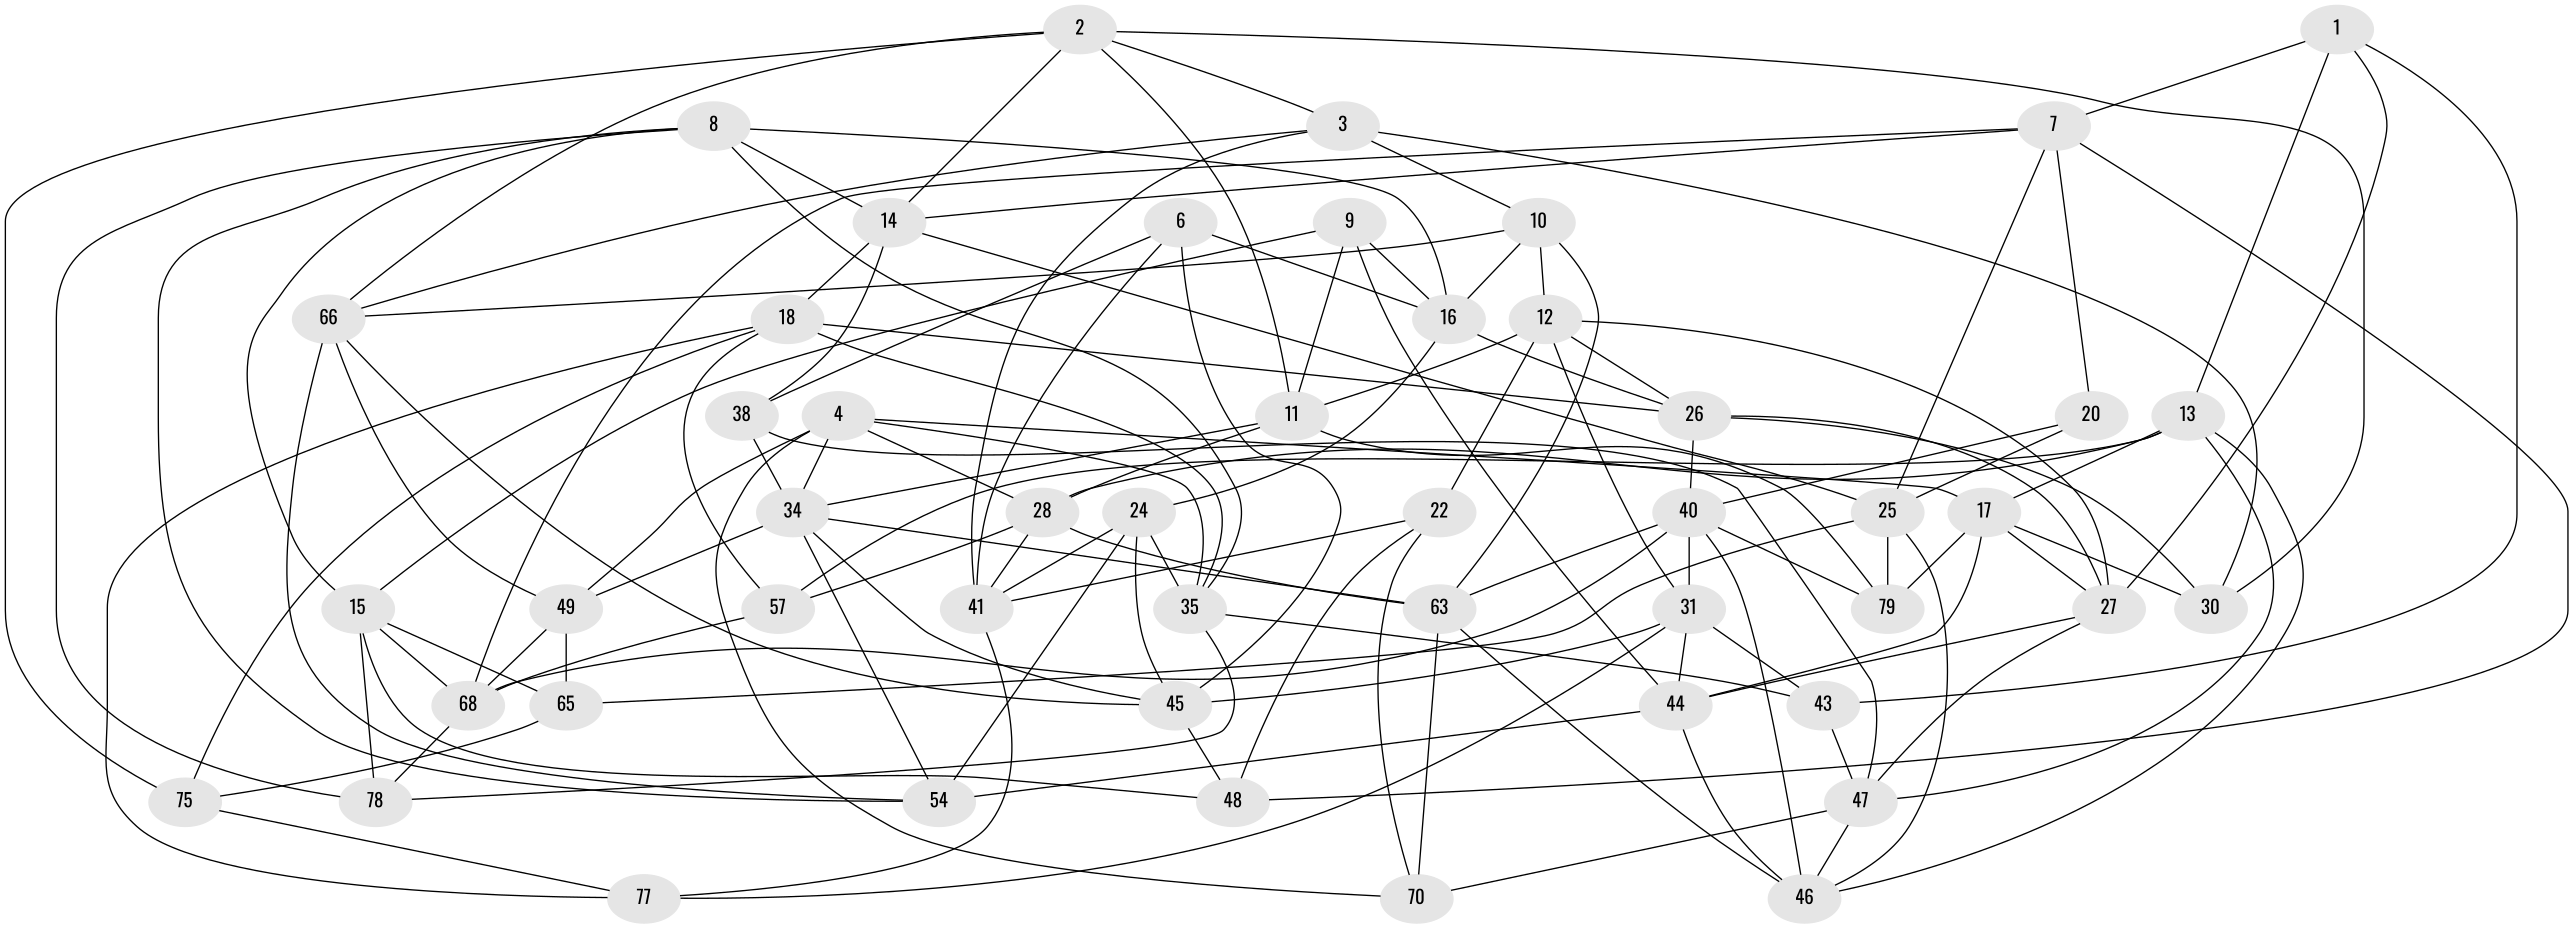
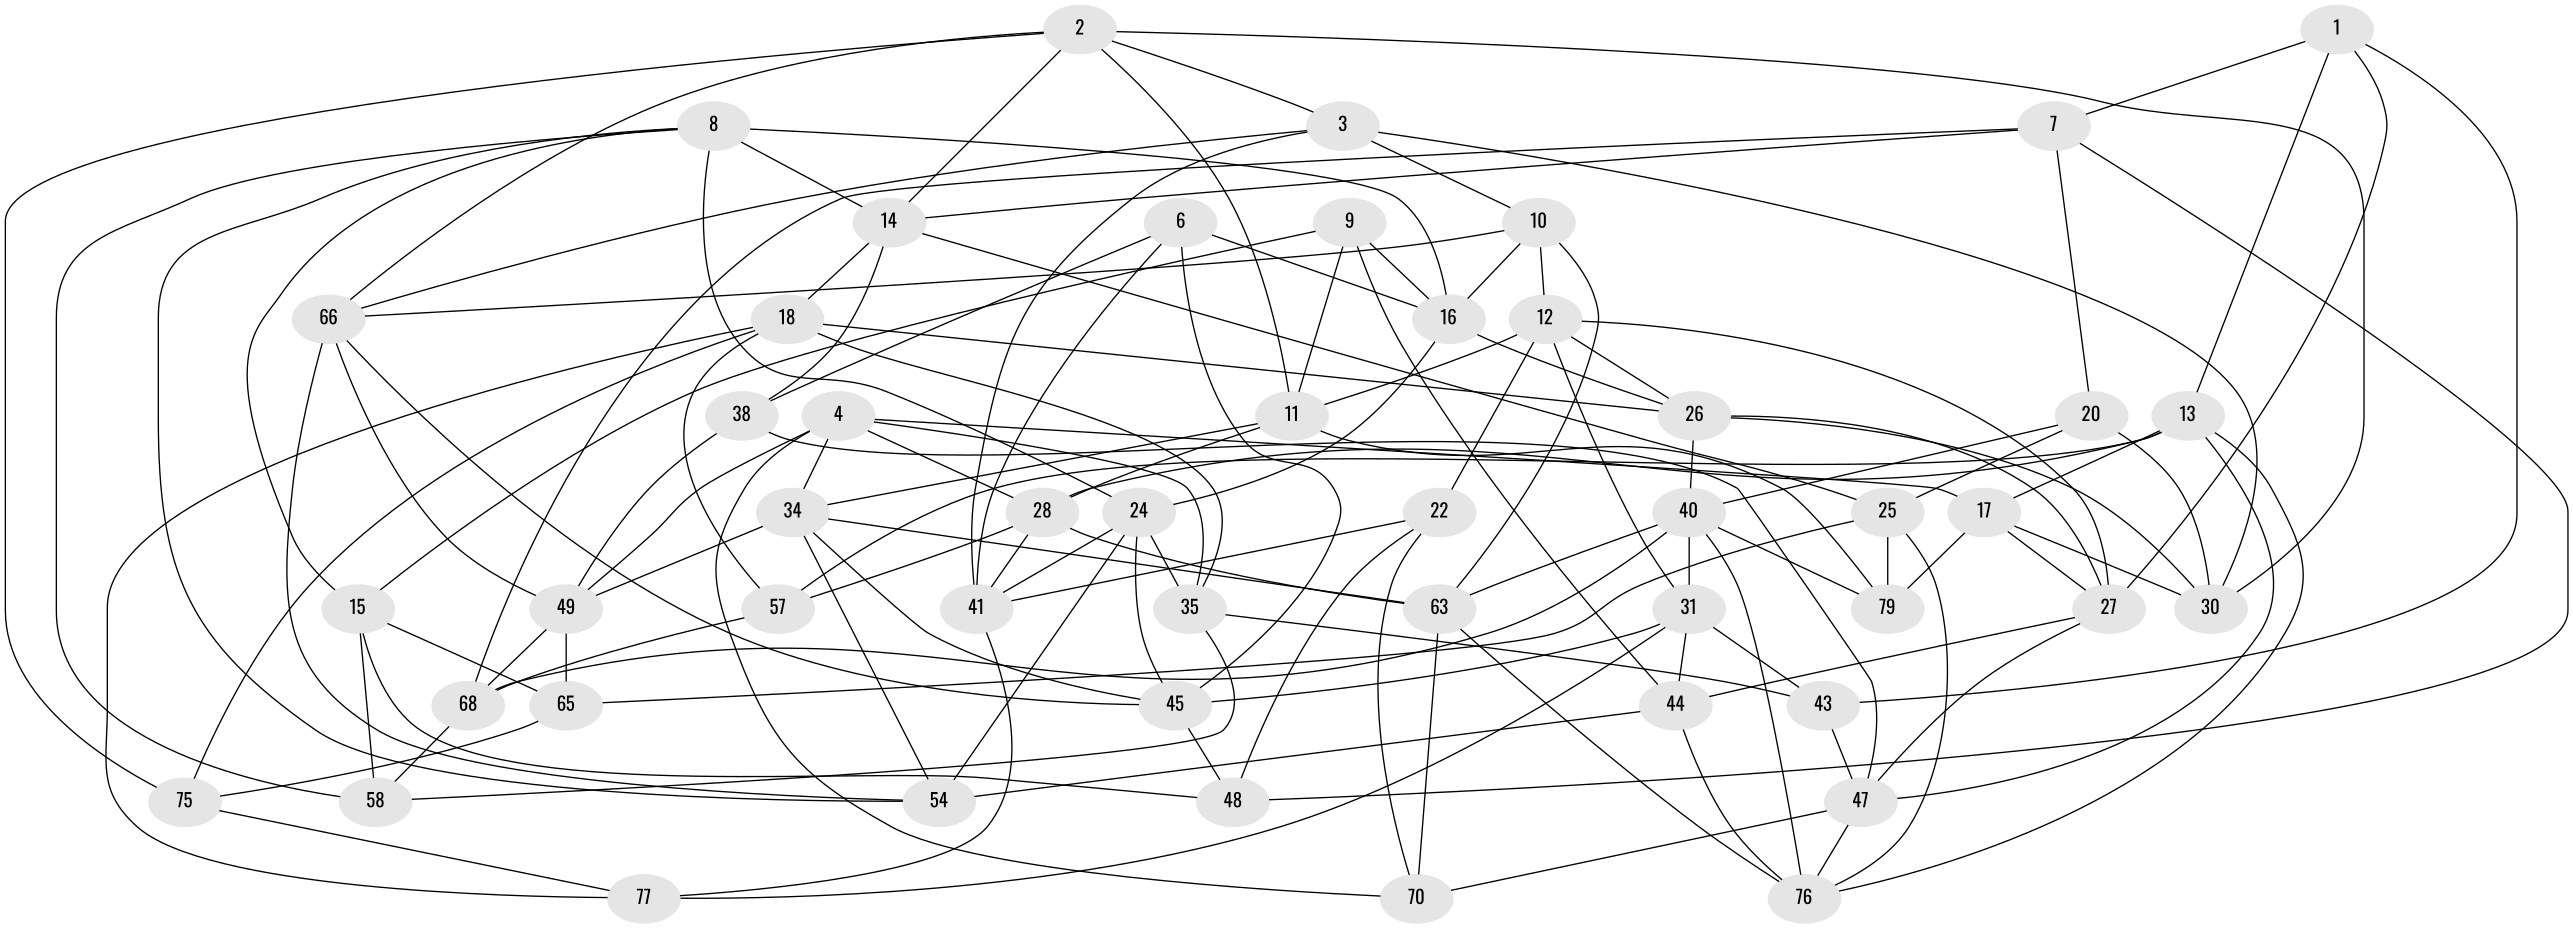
edge "7" -- "25": removed
edge "8" -- "35": now "8" -- "24"
edge "38" -- "34": now "38" -- "49"
edge "20" -- "30": added
edge "17" -- "44": removed
edge "15" -- "68": removed
node "78": label "78" -> "58"
node "46": label "46" -> "76"
